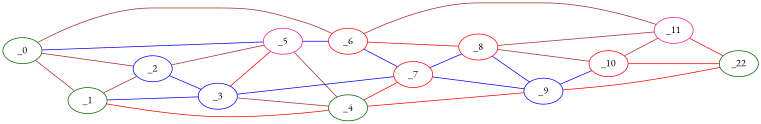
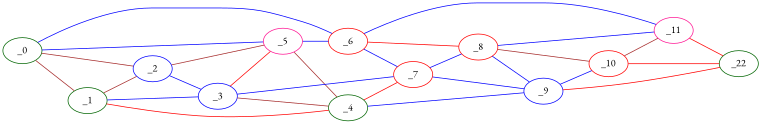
edge "_11" -- "_6": color brown -> blue
edge "_6" -- "_0": color brown -> blue
edge "_11" -- "_8": color brown -> blue
edge "_9" -- "_4": color red -> blue
